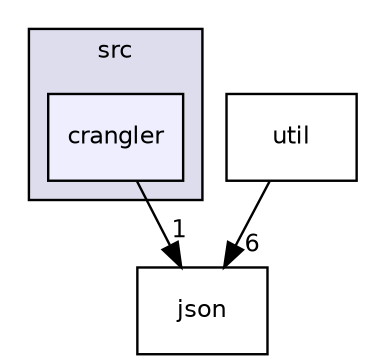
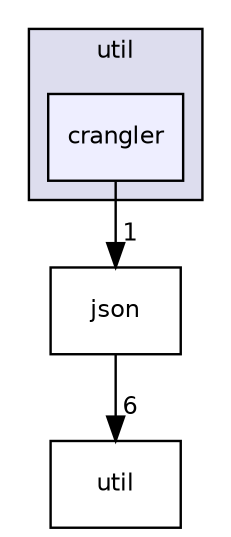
cluster "src": label "src" -> "util"
edge "util" -> "json": reversed
